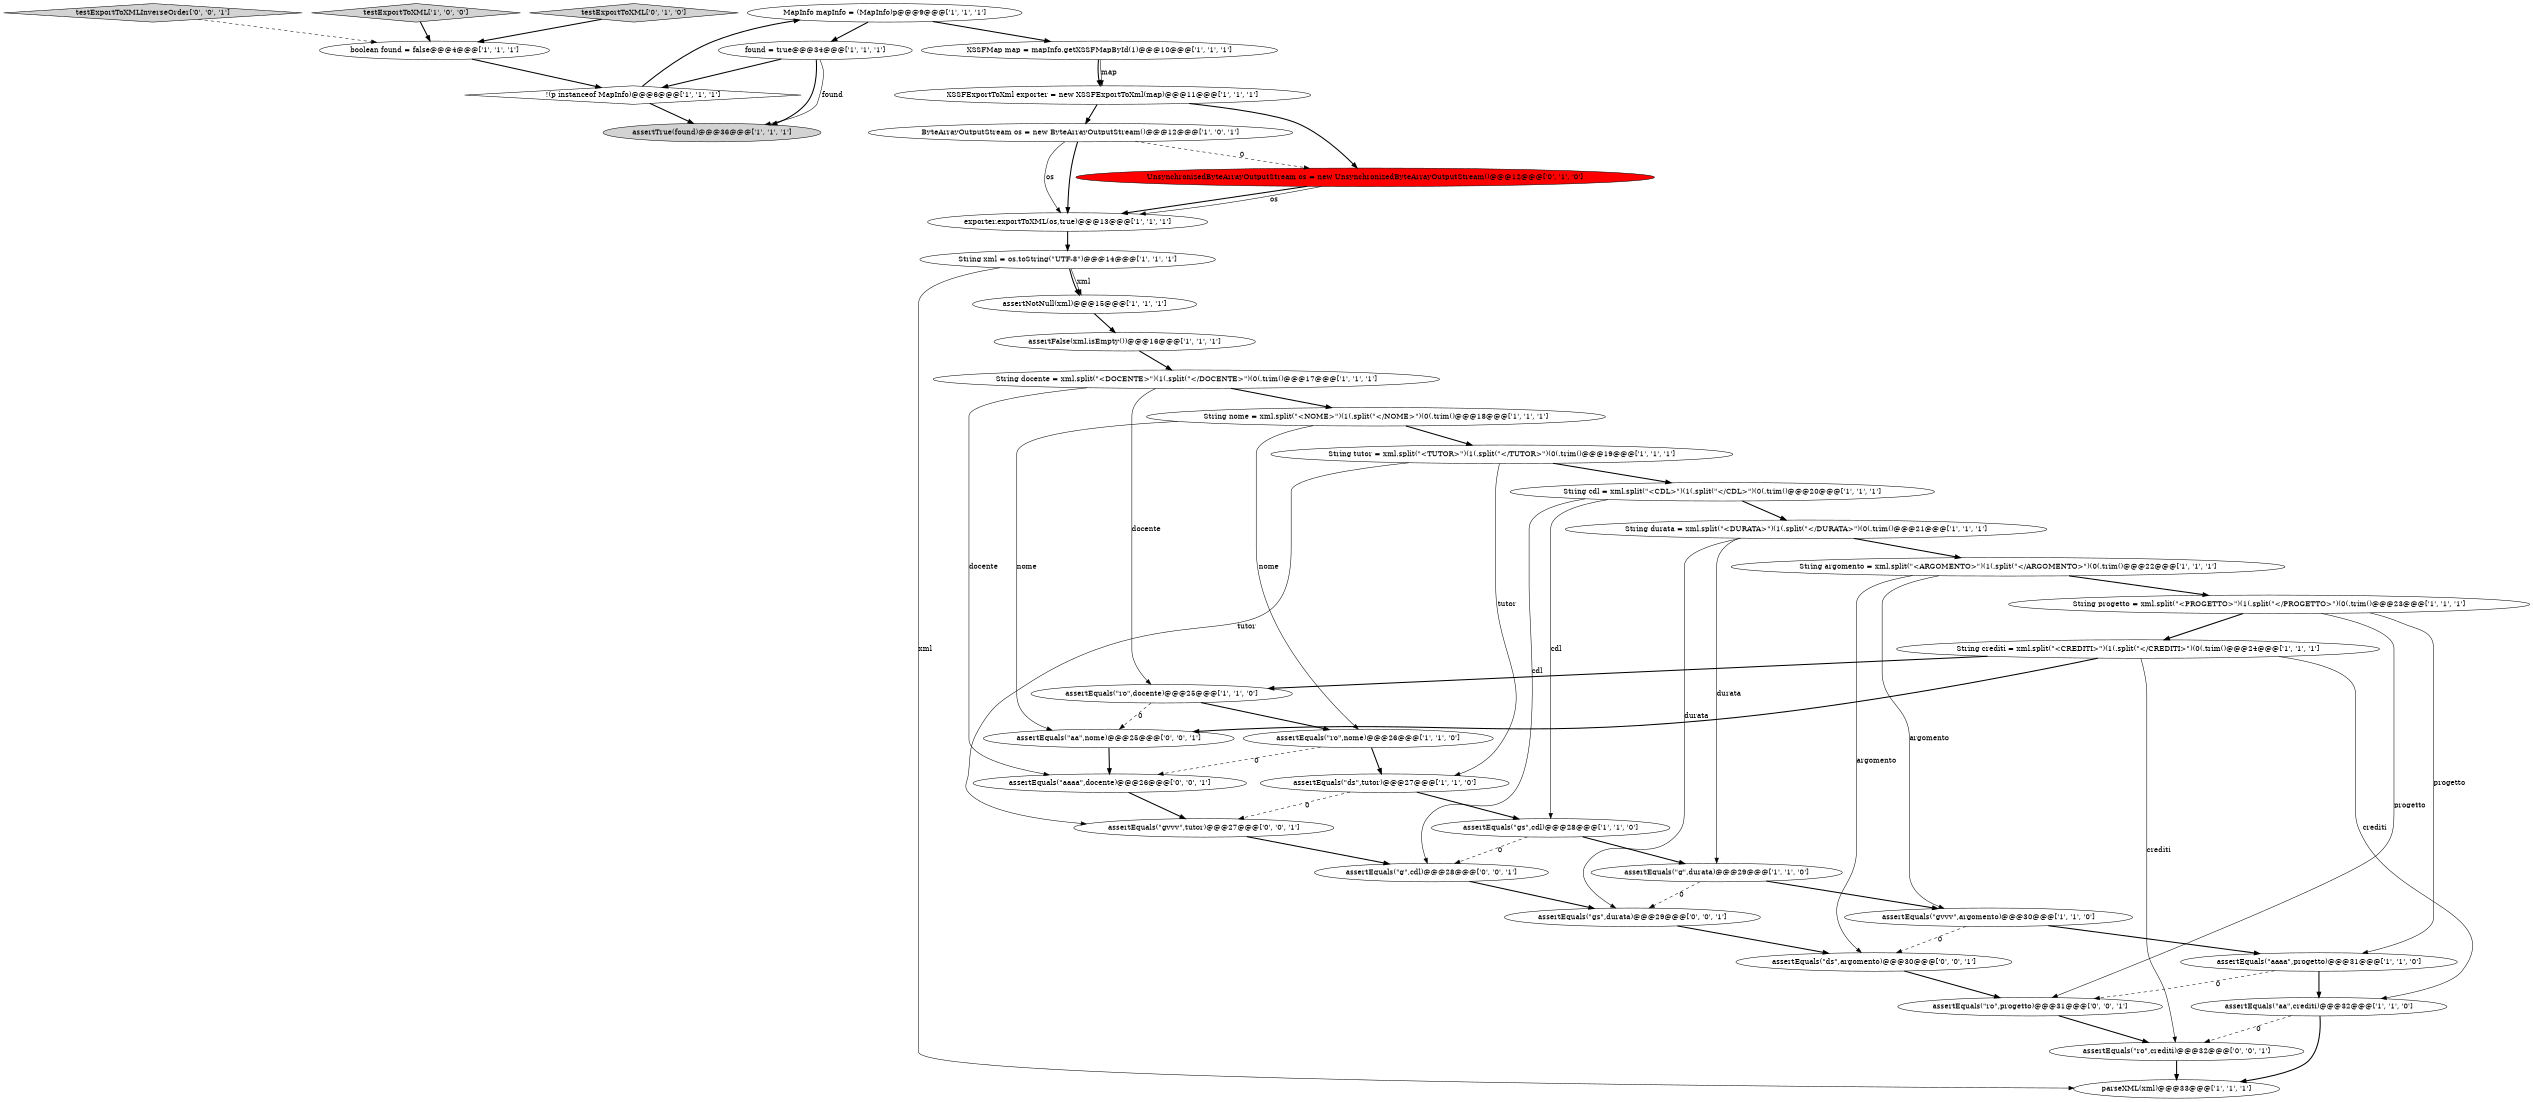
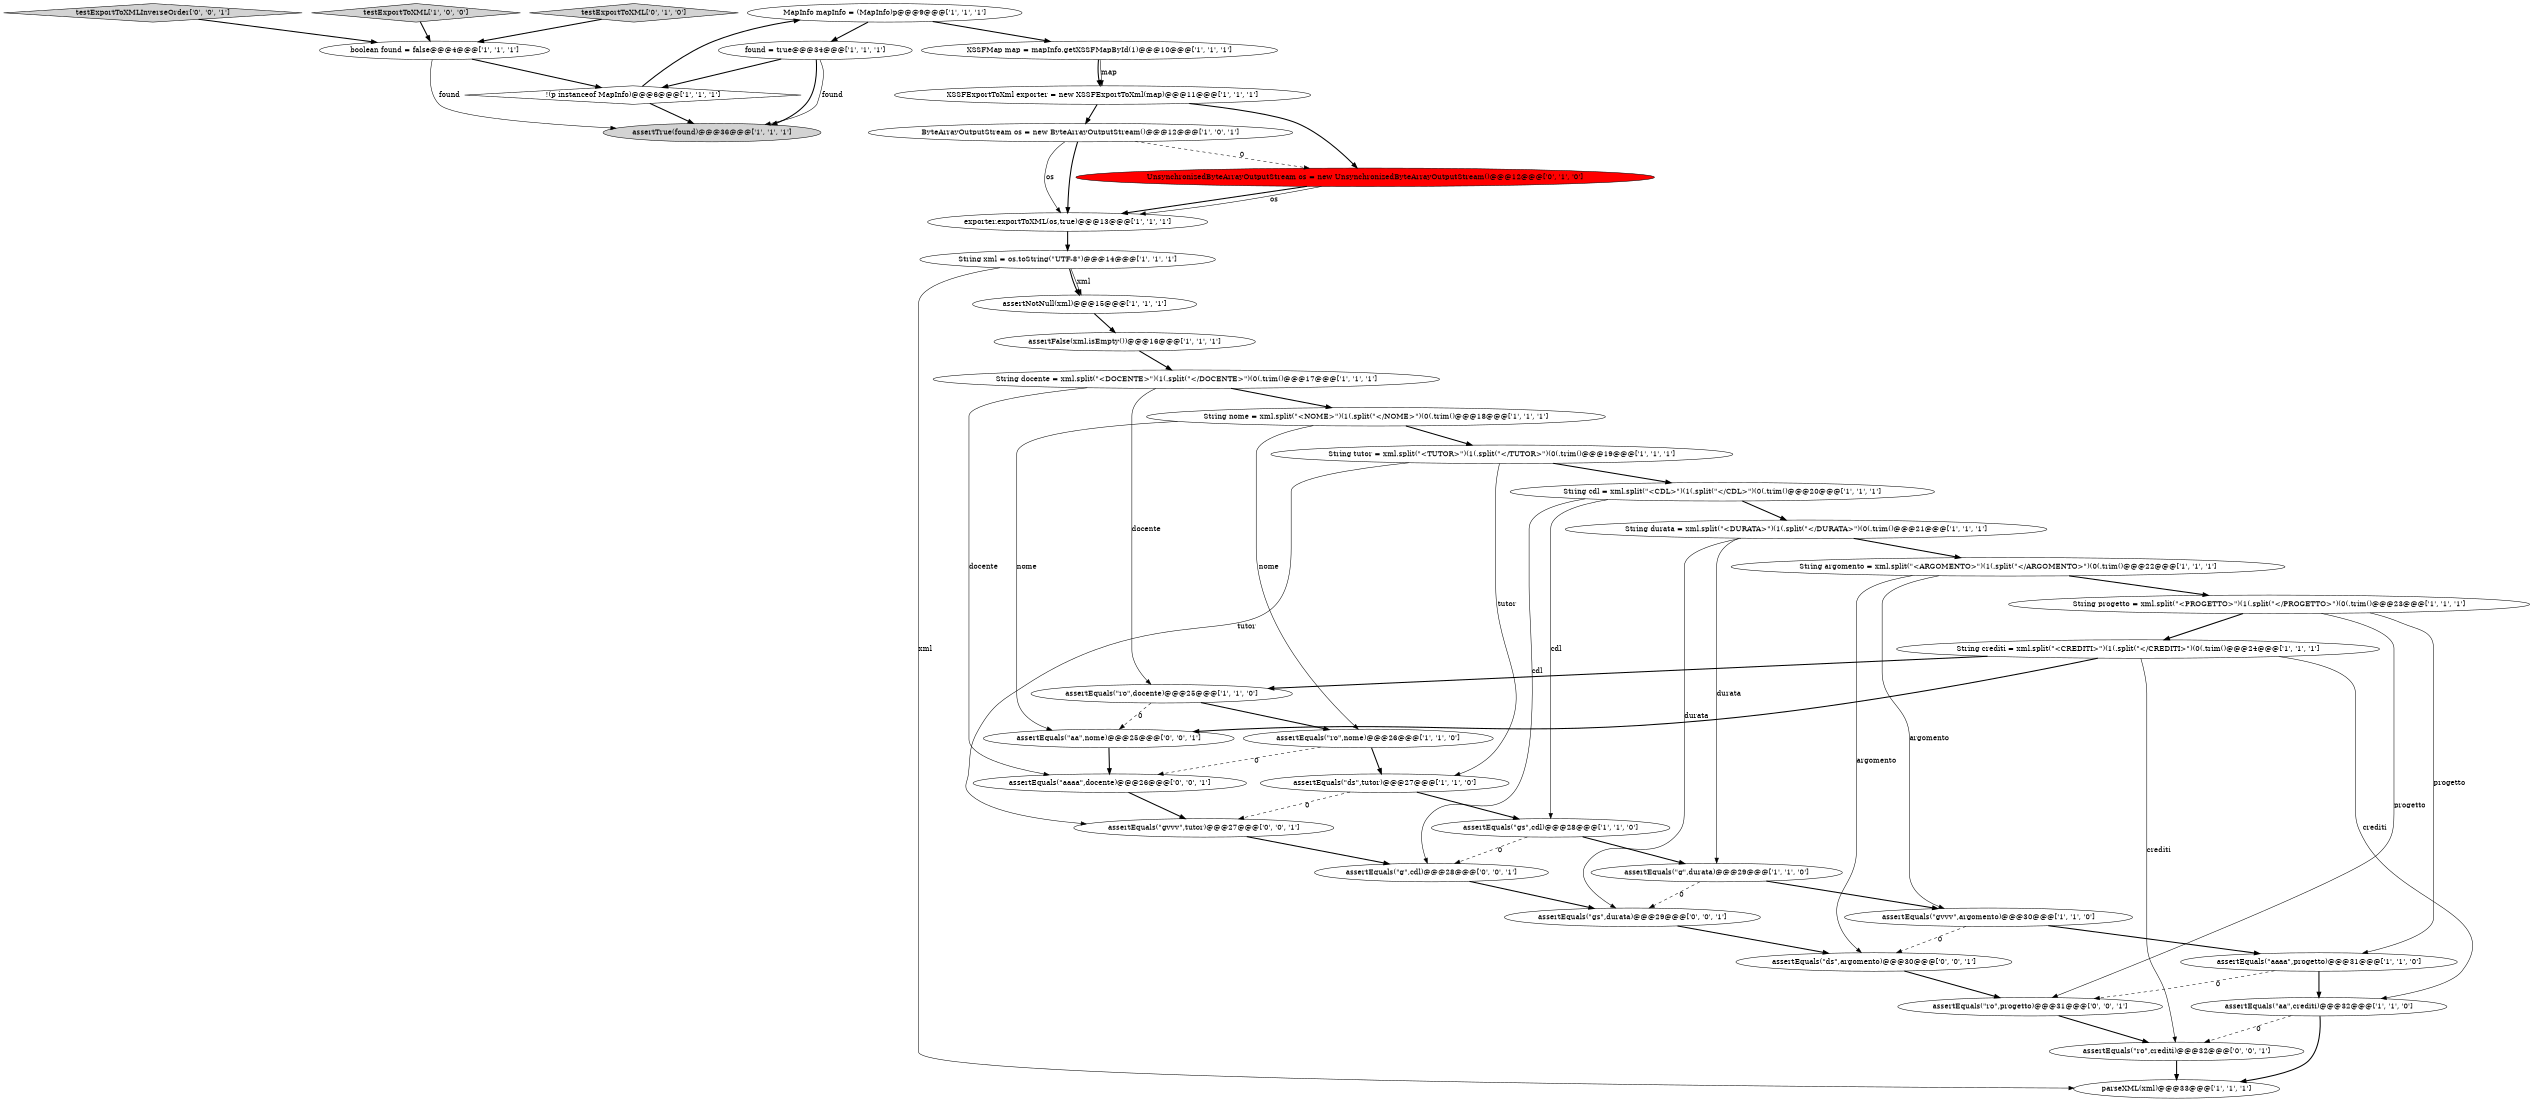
edge "testExportToXMLInverseOrder['0', '0', '1']" -> "boolean found = false@@@4@@@['1', '1', '1']": style dashed -> bold
edge "boolean found = false@@@4@@@['1', '1', '1']" -> "assertTrue(found)@@@36@@@['1', '1', '1']": added, label "found"
